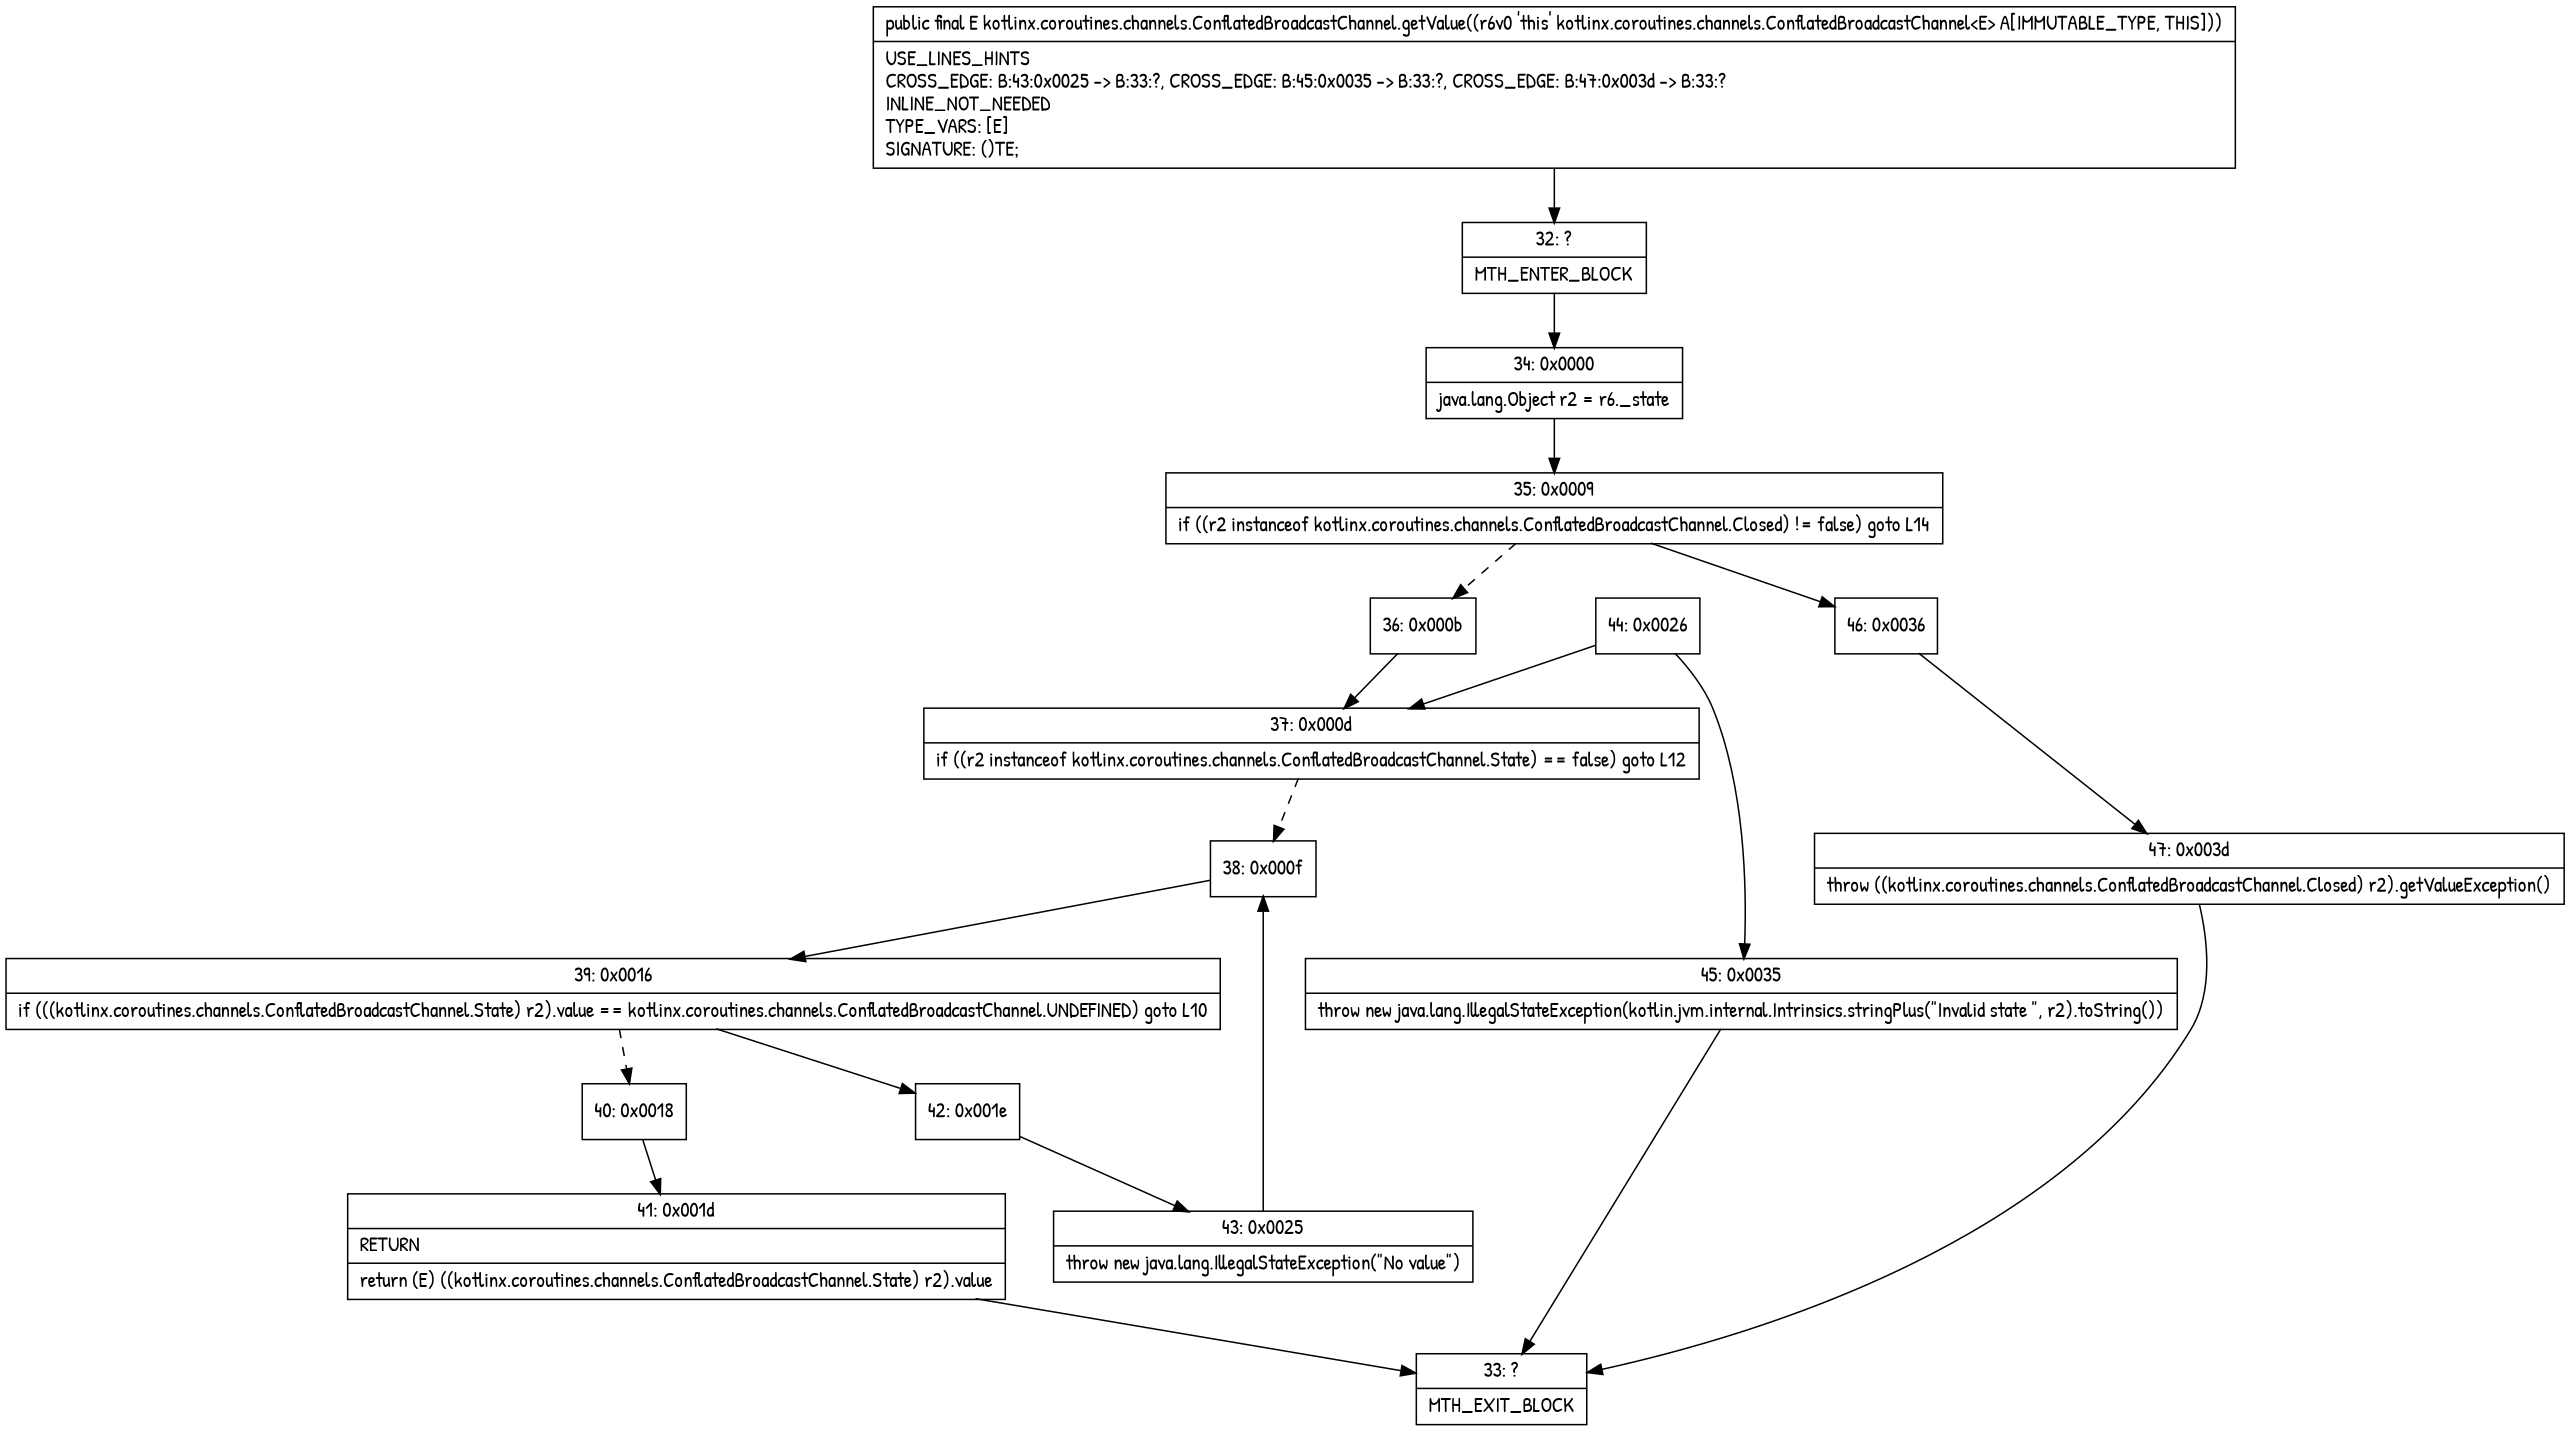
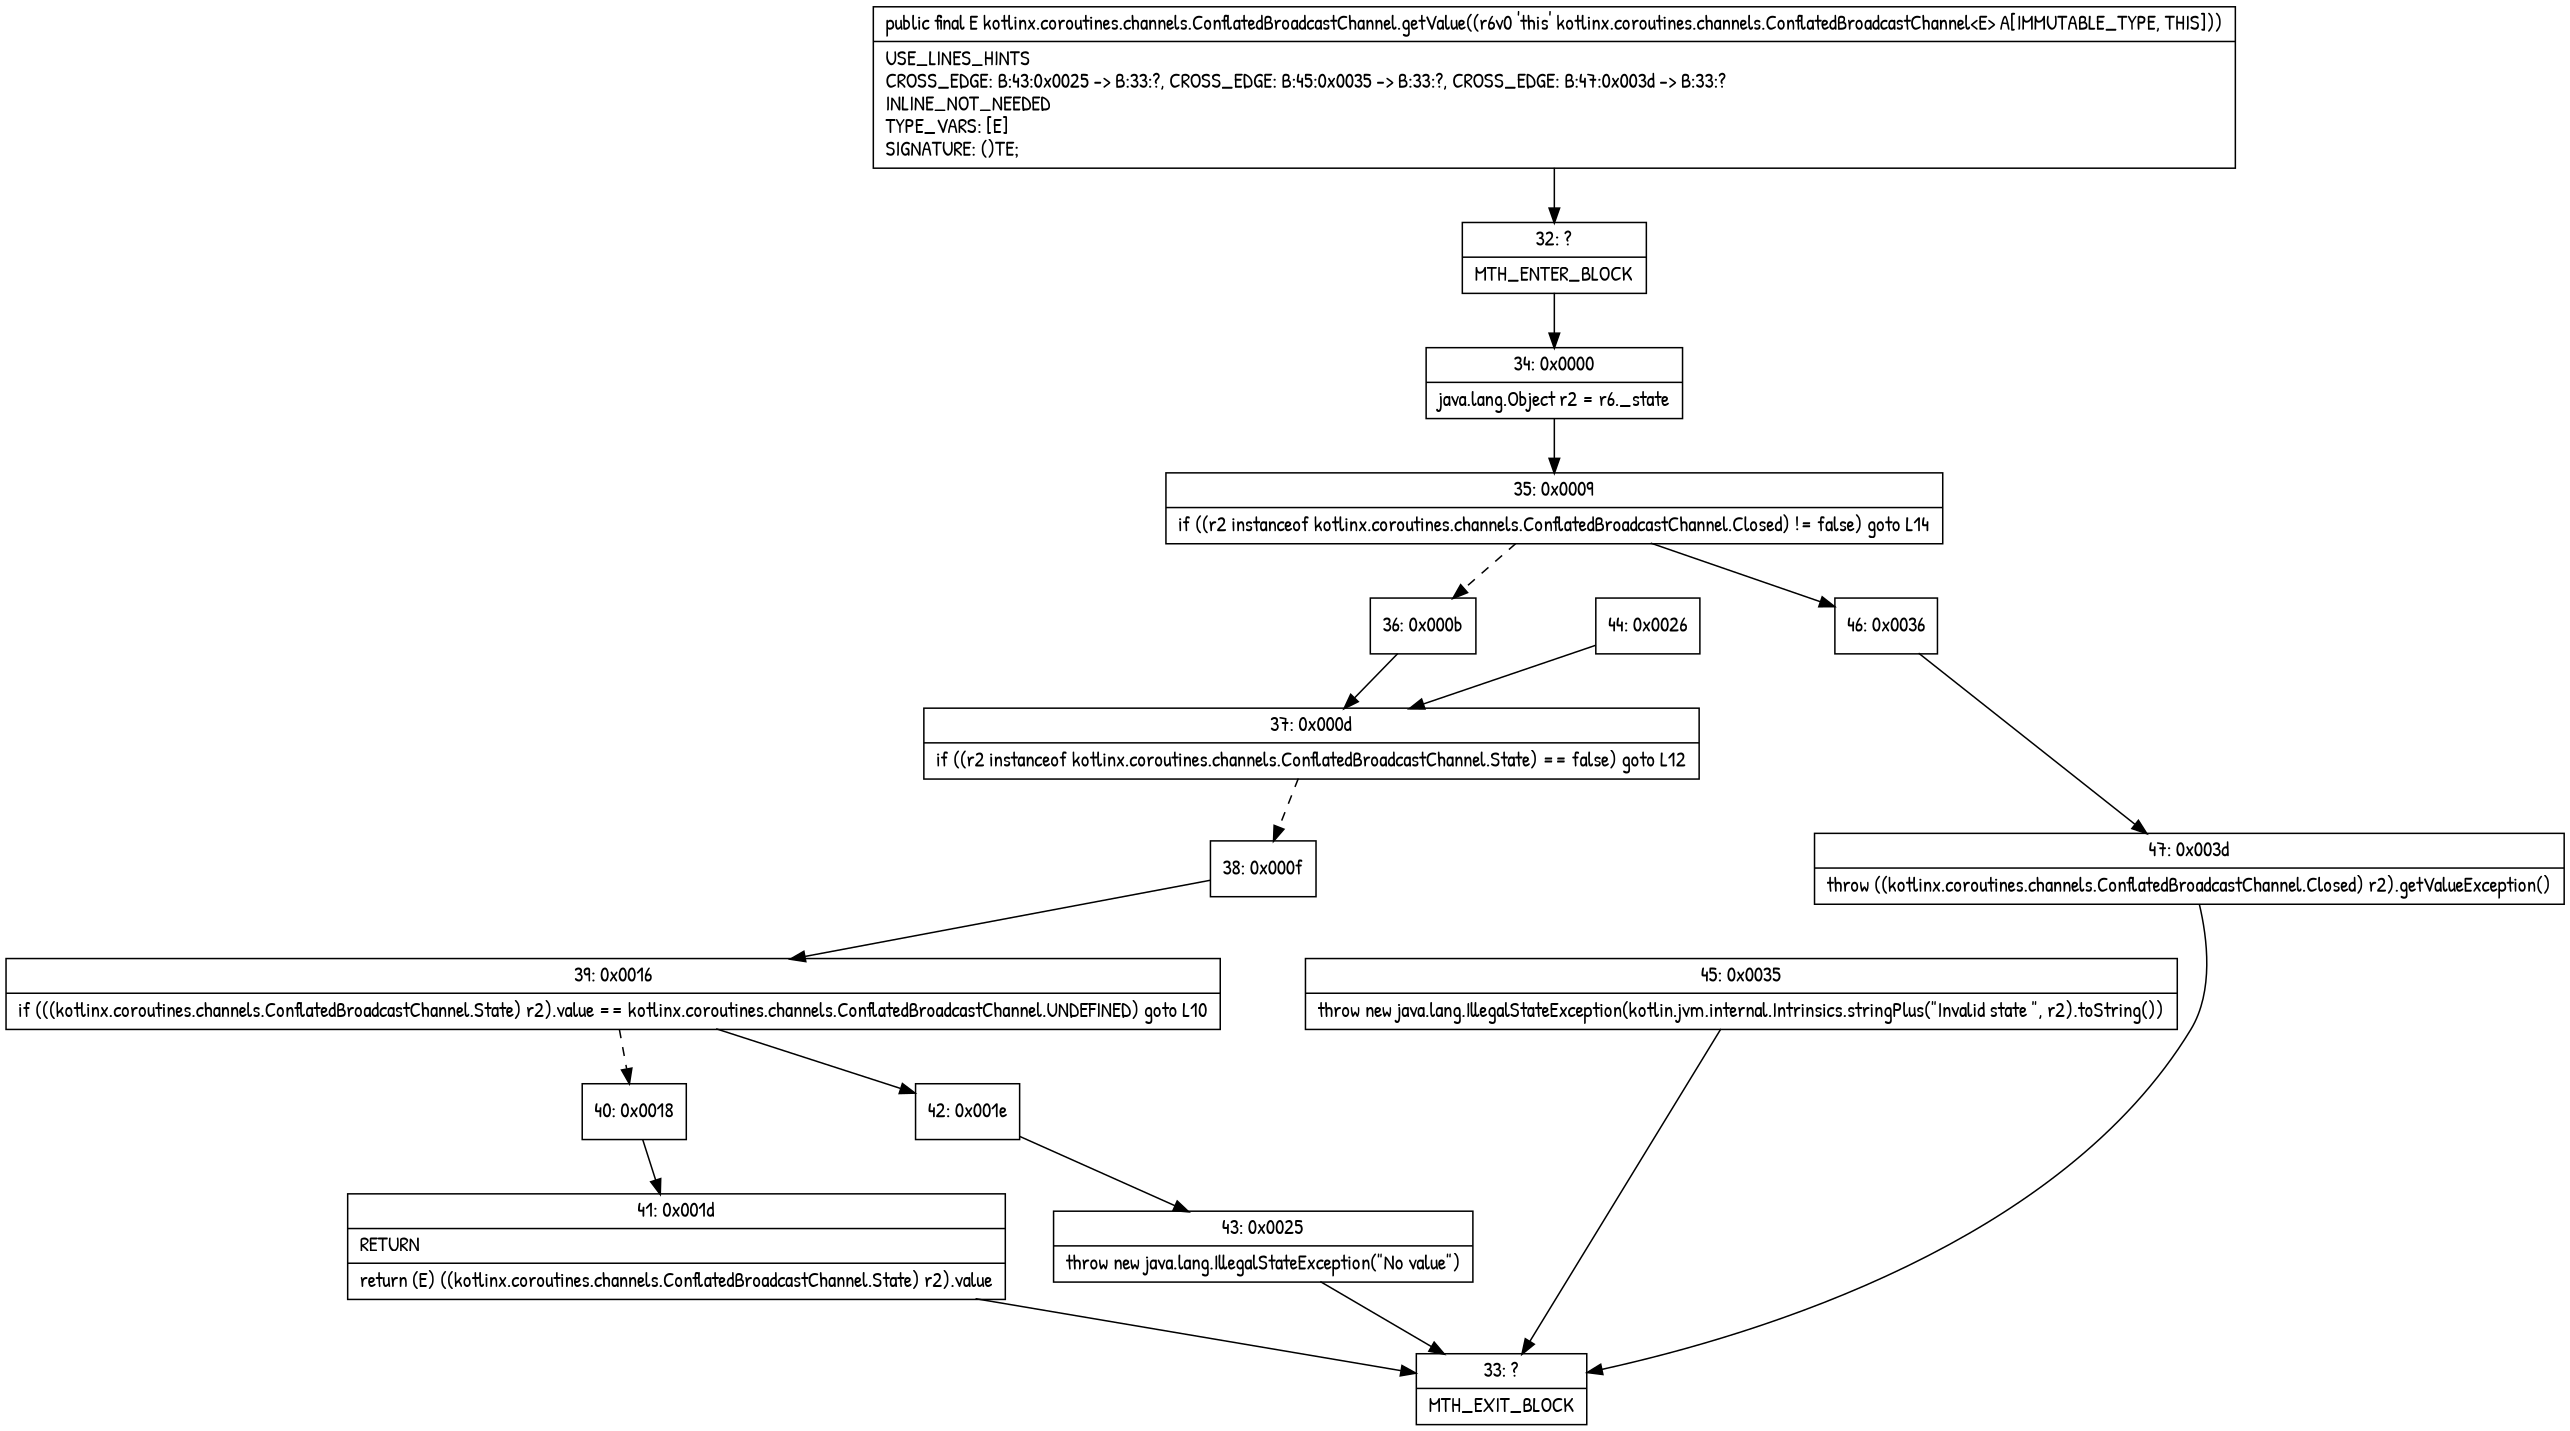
edge "44: 0x0026" -> "45: 0x0035": removed
edge "43: 0x0025" -> "38: 0x000f": now "43: 0x0025" -> "33: ?"
